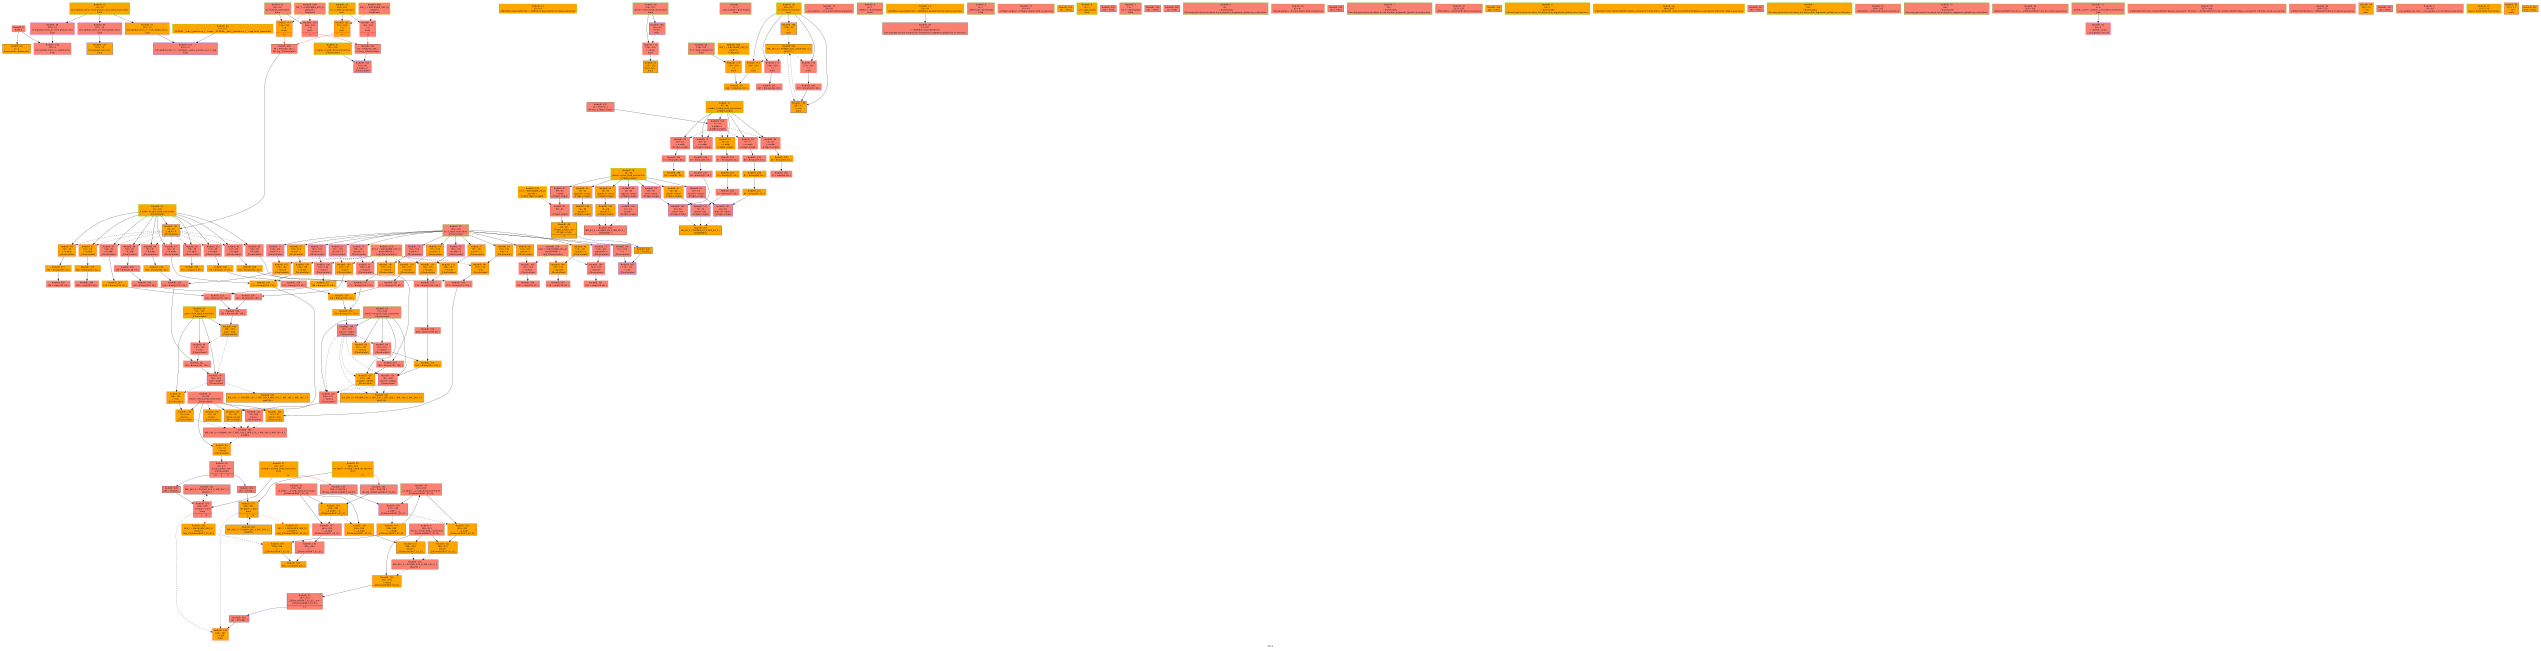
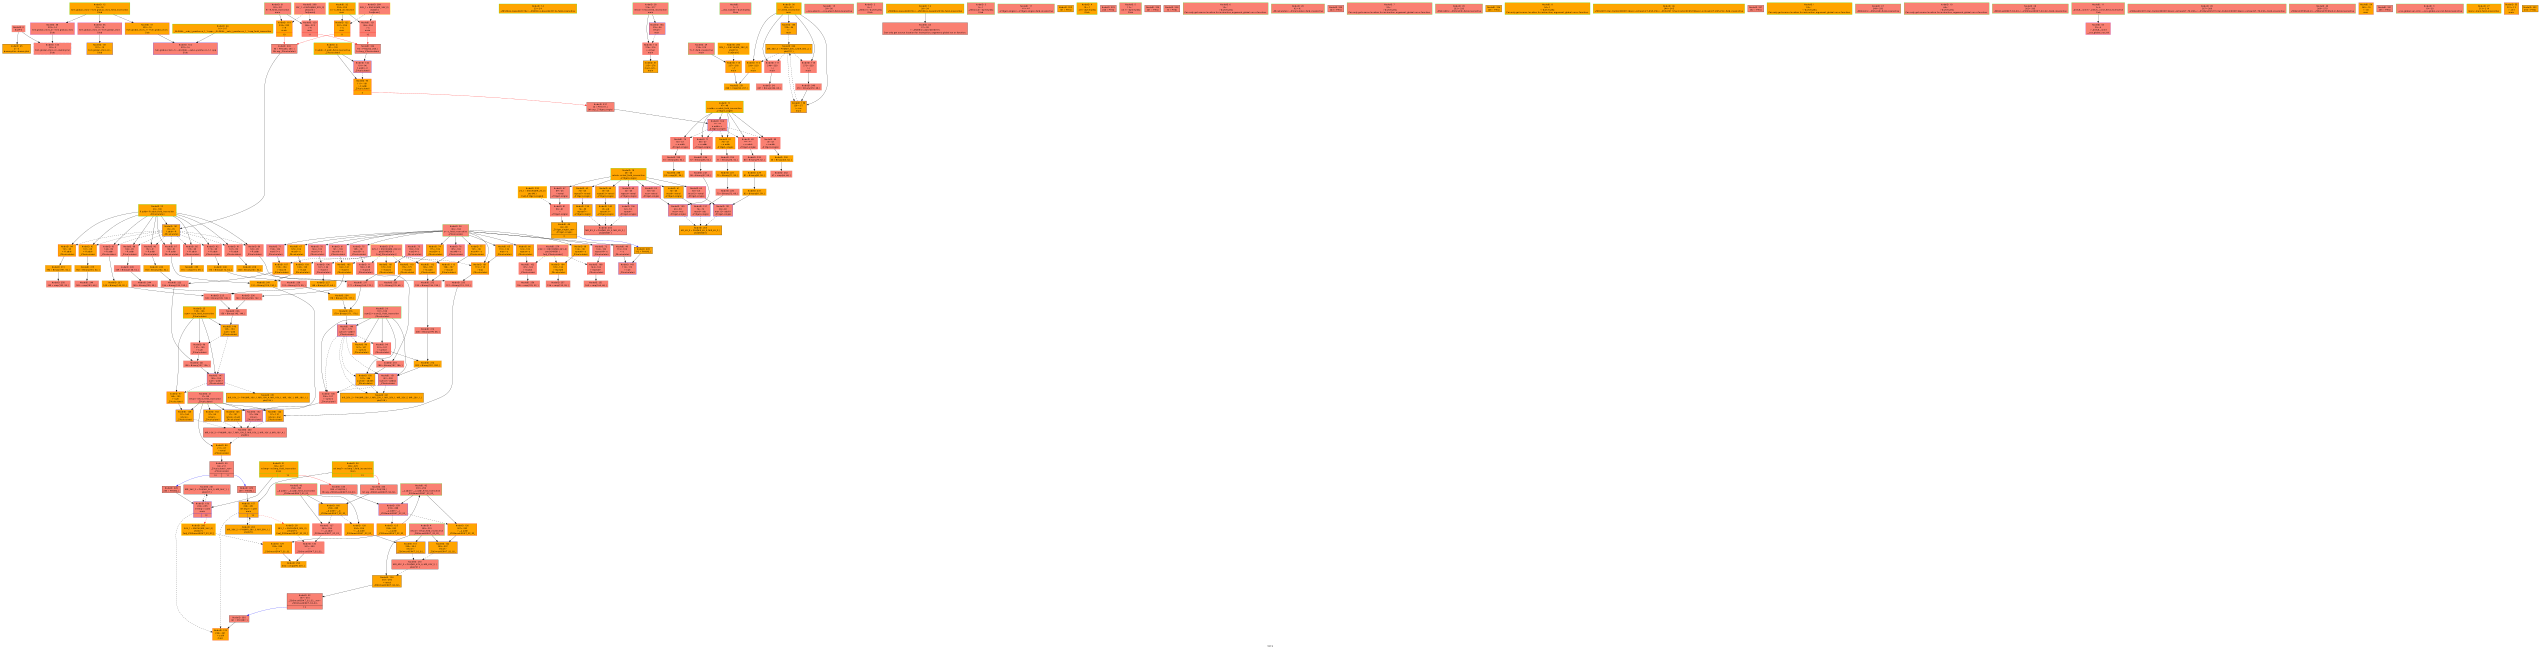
node "NodeID: 95": added
node "NodeID: 61": color purple -> black
edge "NodeID: 24" -> "NodeID: 73": now "NodeID: 24" -> "NodeID: 101"
edge "NodeID: 235" -> "NodeID: 234": removed
node "NodeID: 152": color red -> blue
node "NodeID: 124": color red -> black
